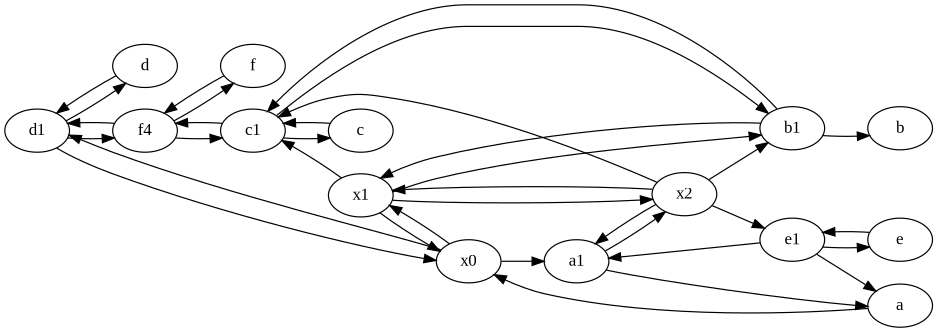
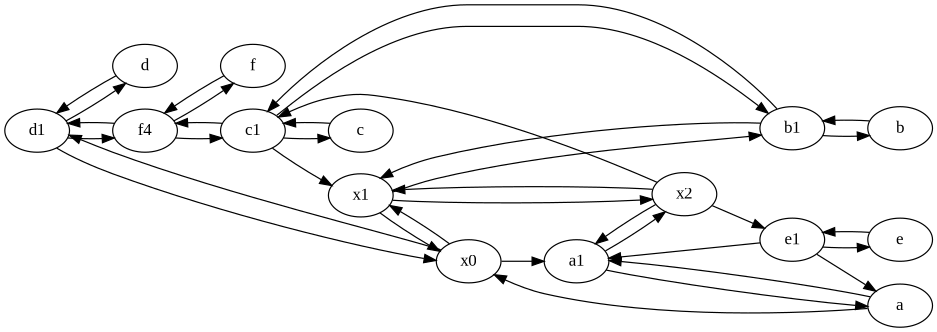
edge "x1" -> "c1": reversed
edge "x2" -> "b1": now "b" -> "b1"
edge "a" -> "a1": added
